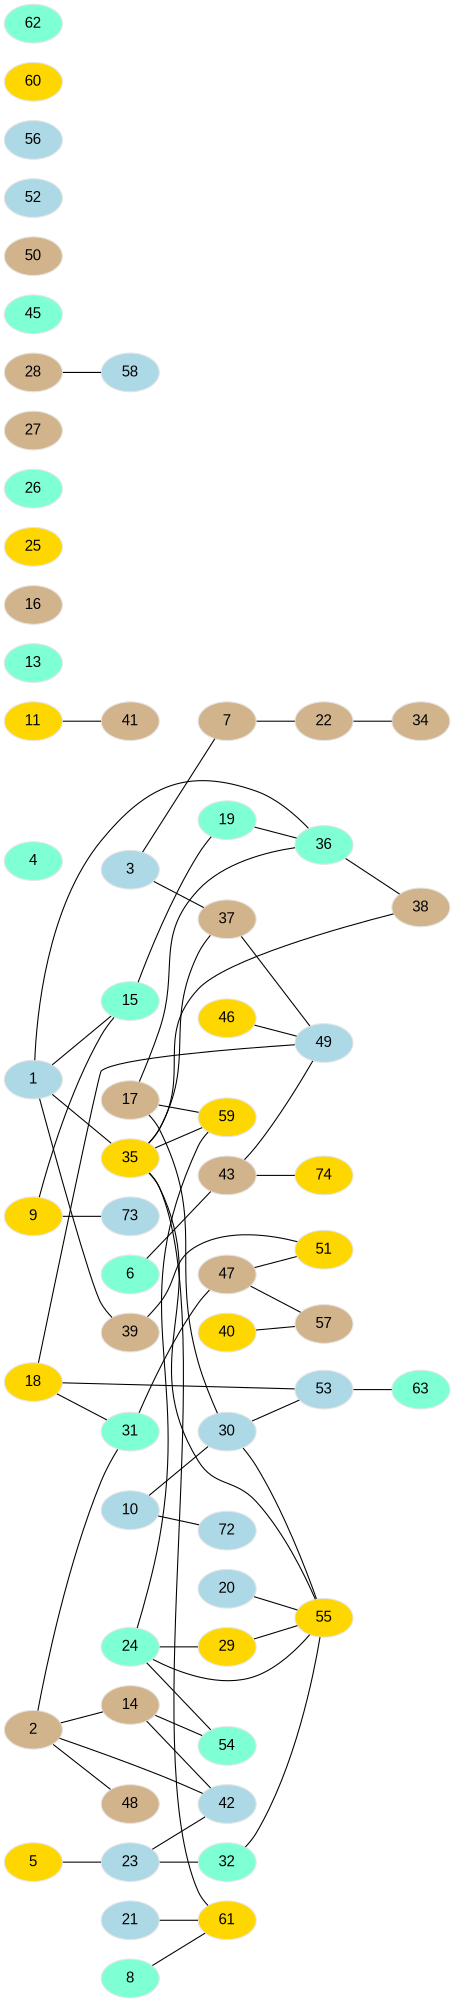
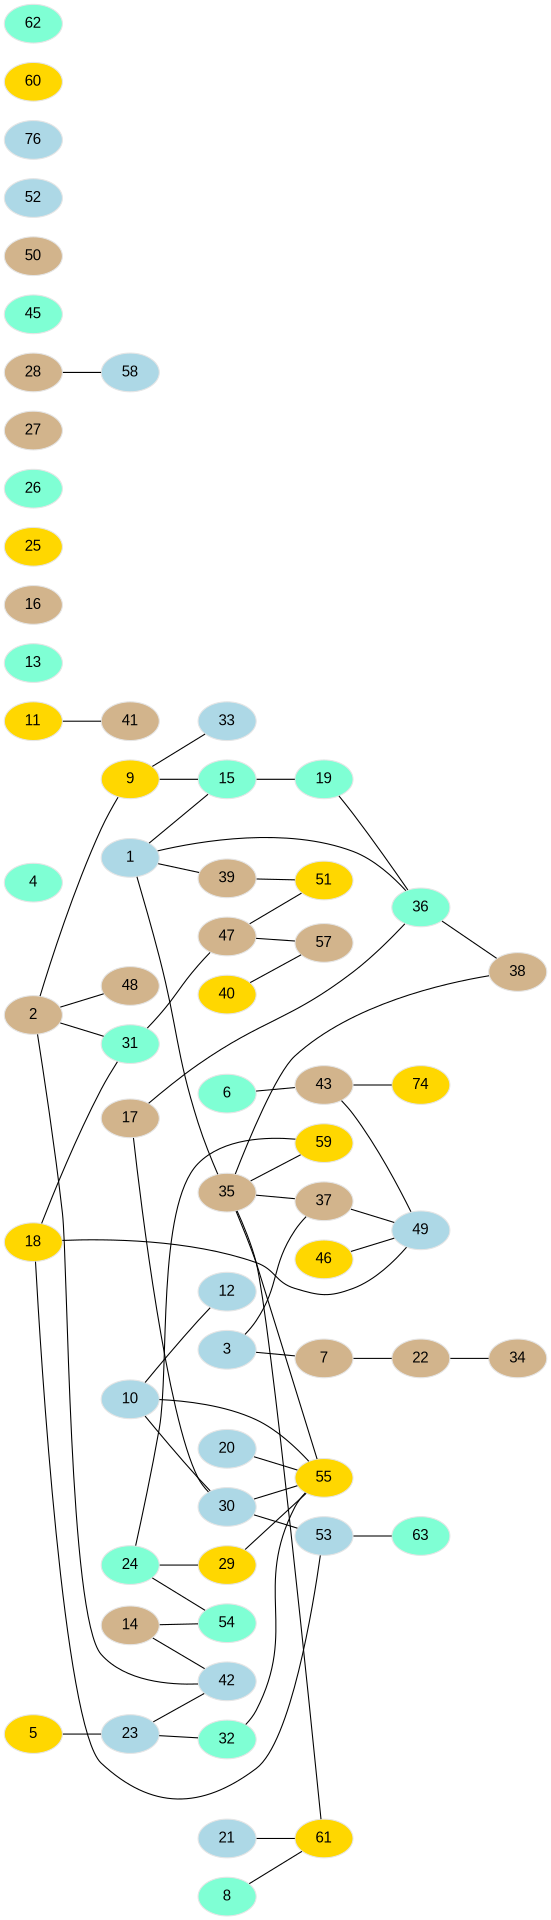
node "56": label "56" -> "76"
edge "17" -- "59": removed
node "35": fillcolor gold -> tan
node "73": label "73" -> "33"
node "72": label "72" -> "12"
edge "55" -- "24": now "55" -- "10"
edge "14" -- "2": now "9" -- "2"
